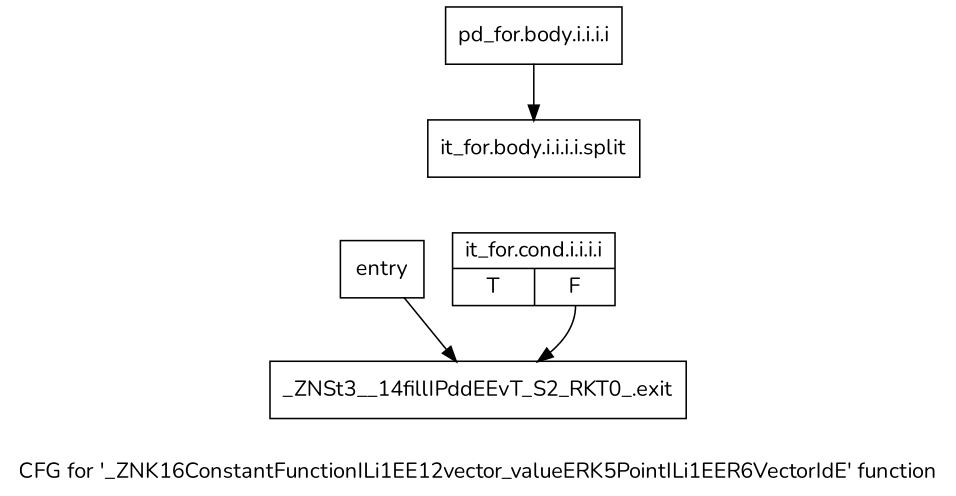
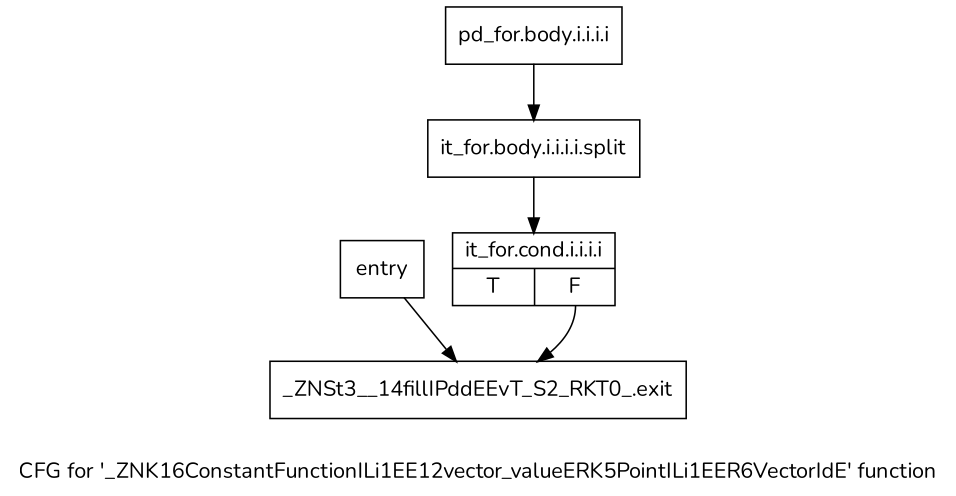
edge "it_for.body.i.i.i.i.split" -> "it_for.cond.i.i.i.i": added
